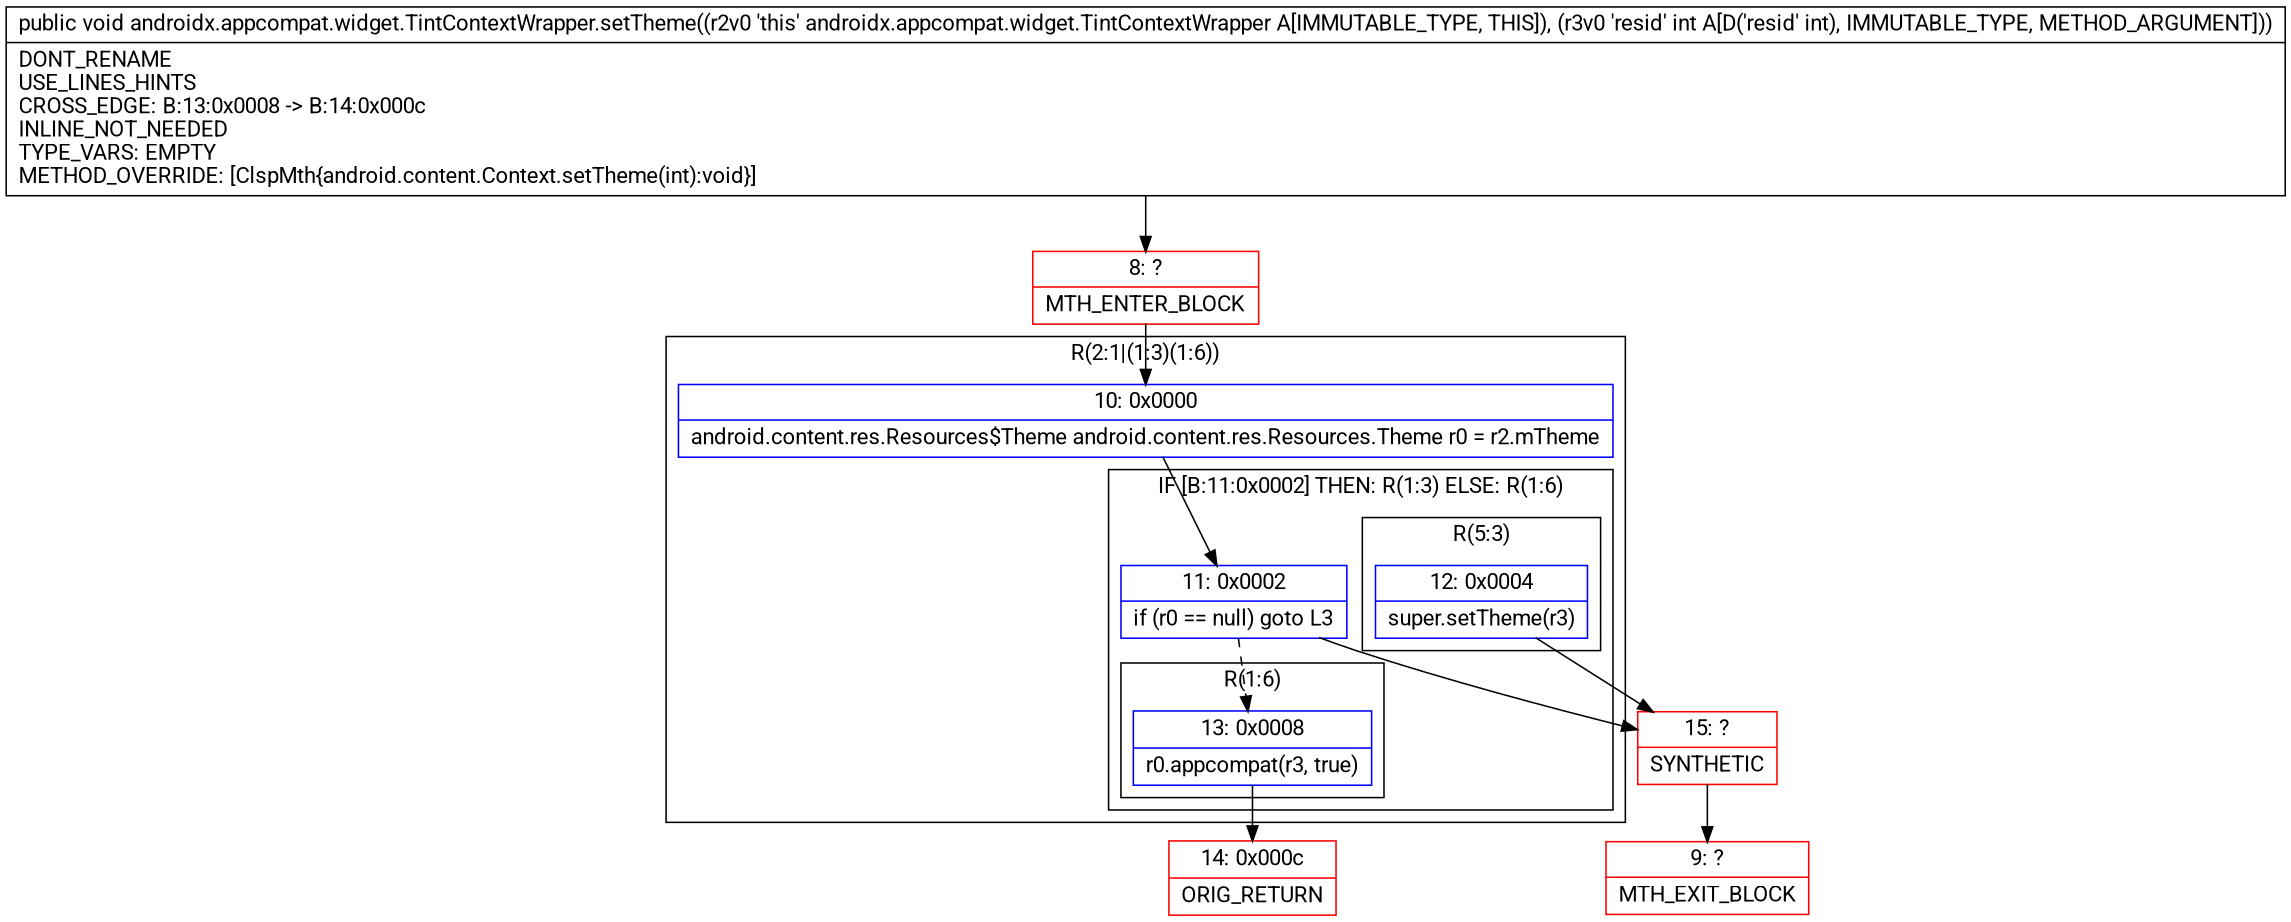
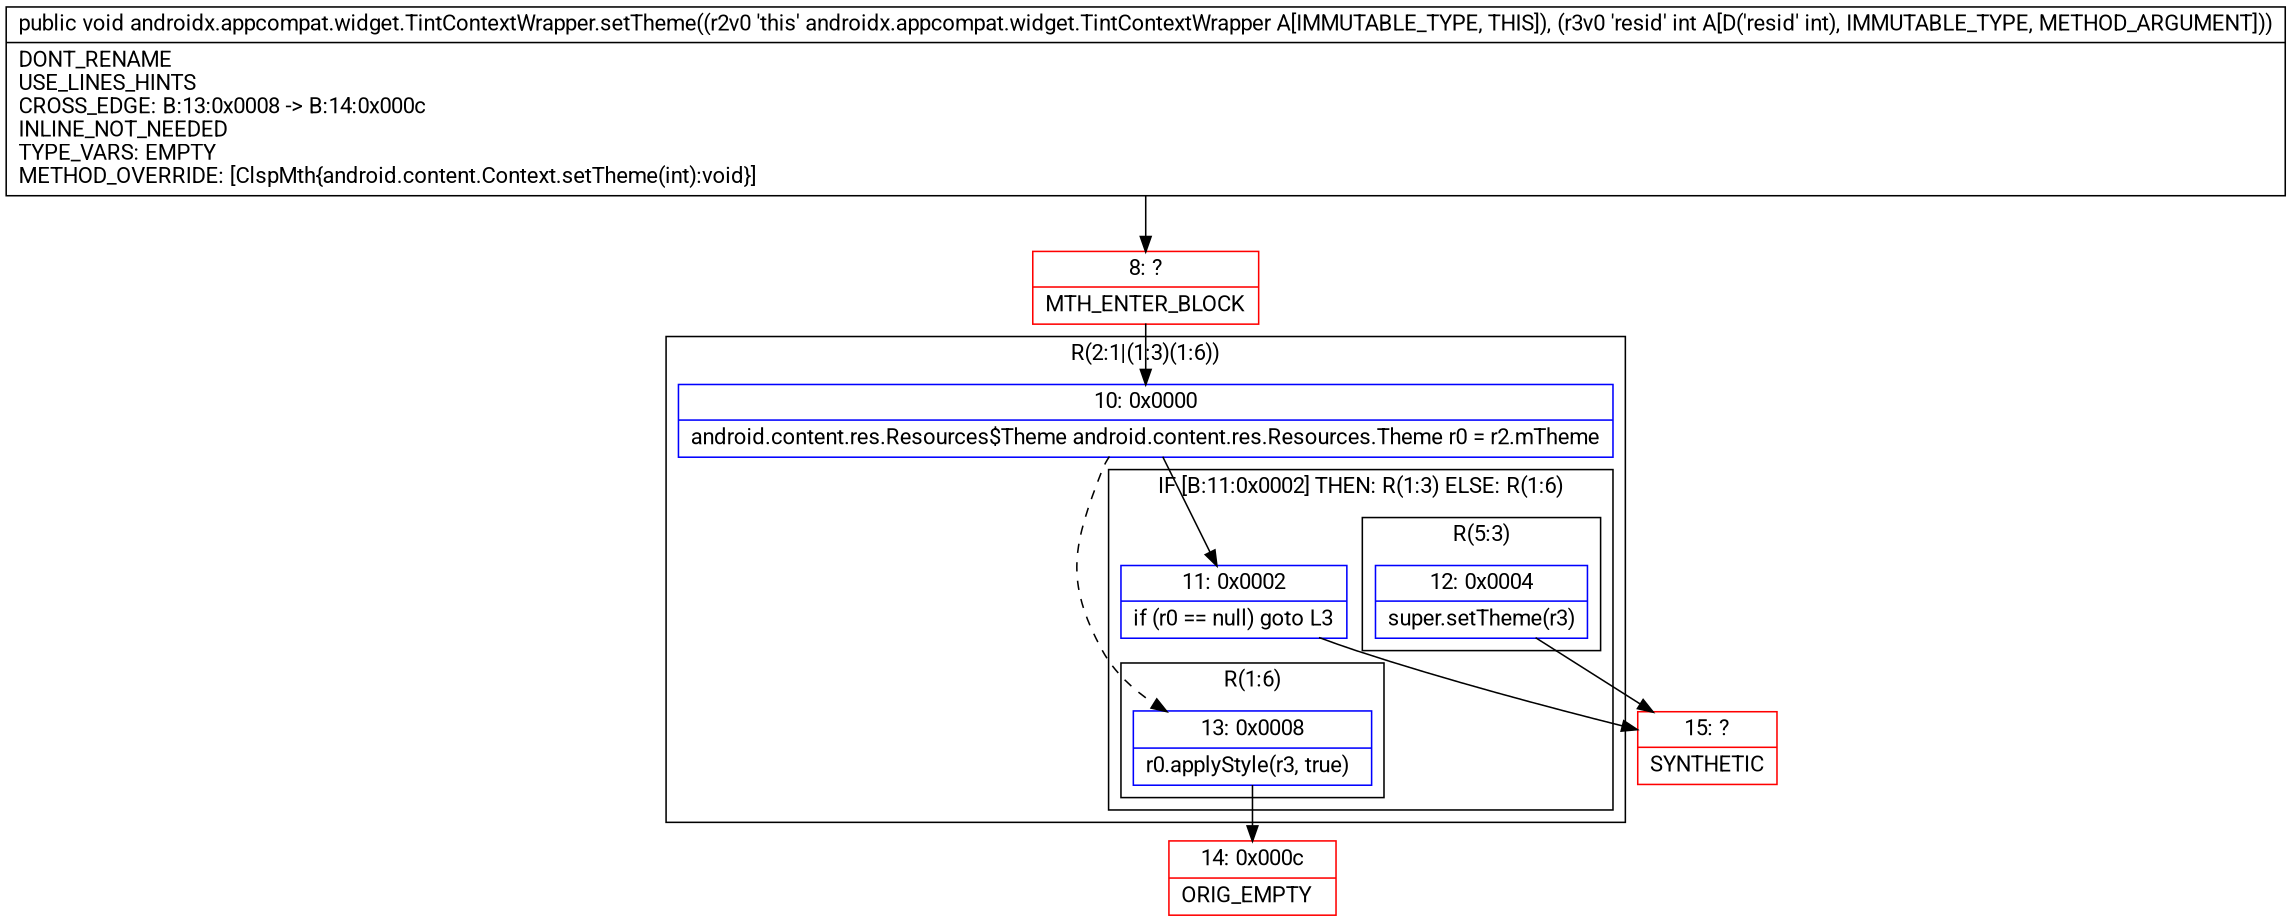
edge "11: 0x0002" -> "13: 0x0008": now "10: 0x0000" -> "13: 0x0008"
node "13: 0x0008": text "r0.appcompat(r3, true)" -> "r0.applyStyle(r3, true)"
node "9: ?": removed
node "14: 0x000c": text "ORIG_RETURN" -> "ORIG_EMPTY"
